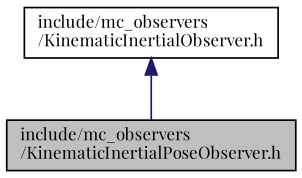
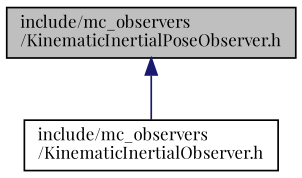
edge "include/mc_observers /KinematicInertialPoseObserver.h" -> "include/mc_observers /KinematicInertialObserver.h": reversed
